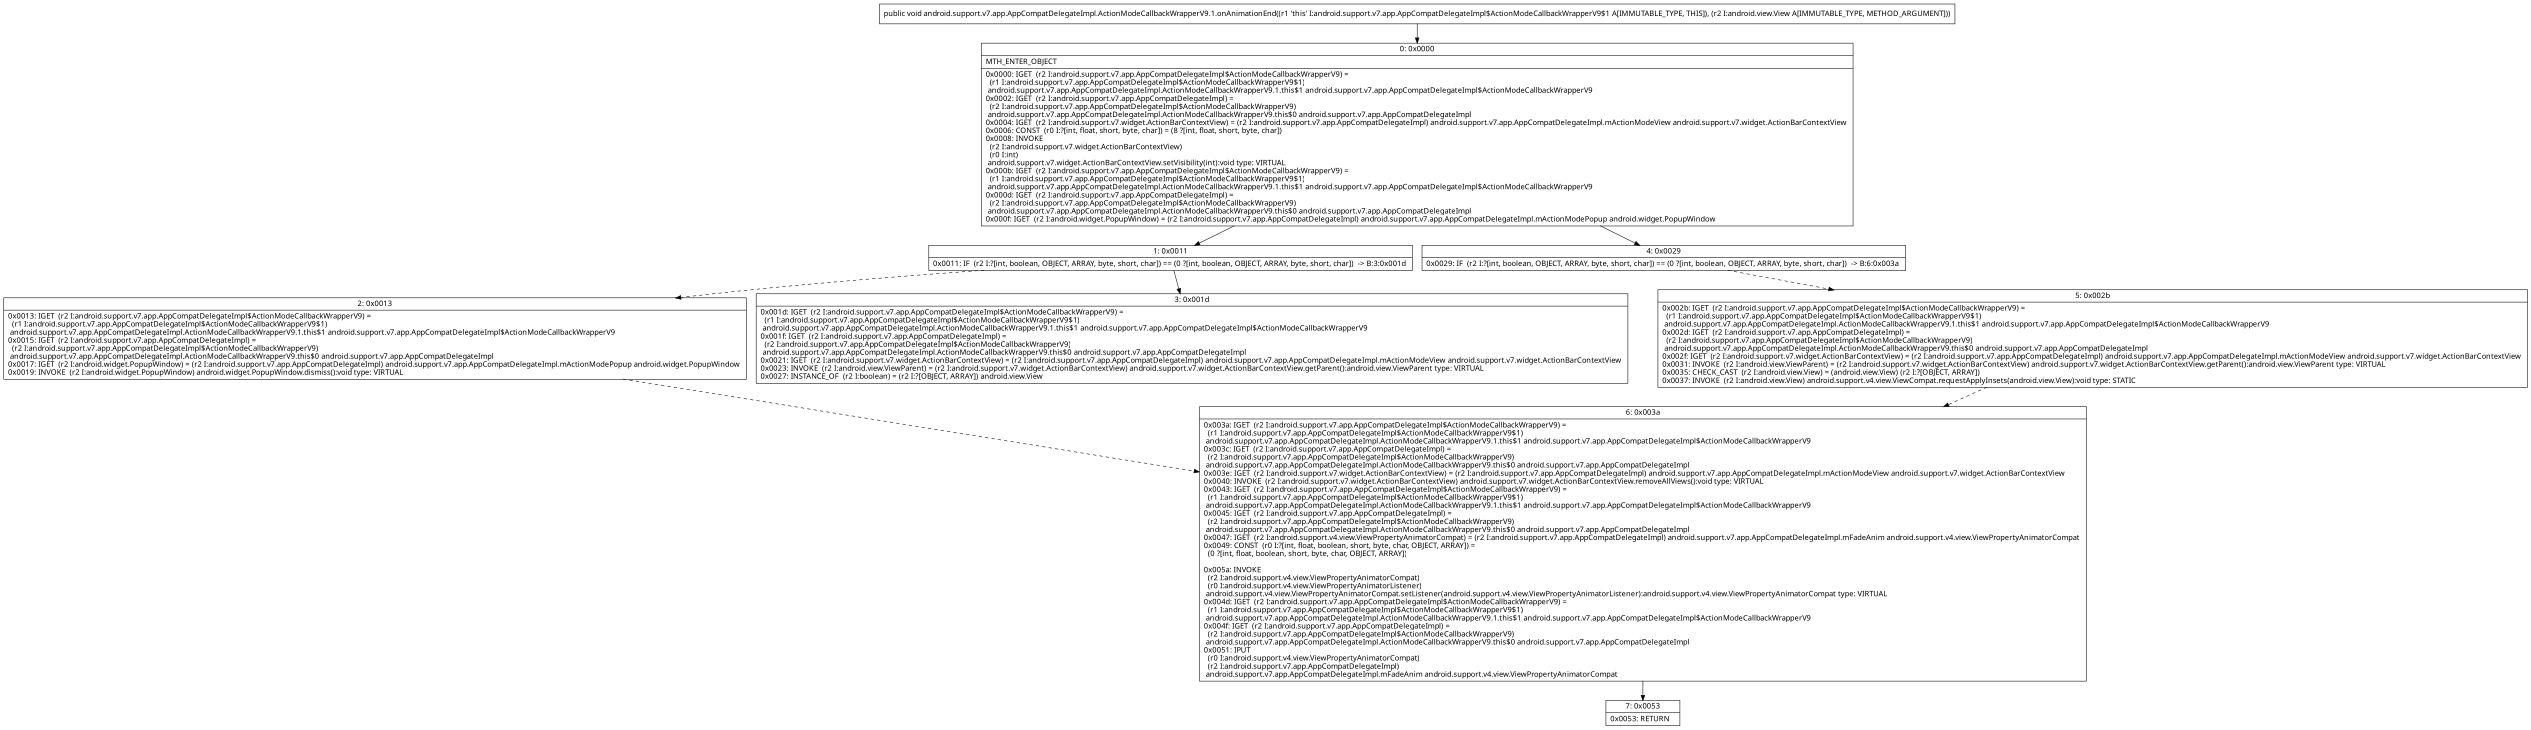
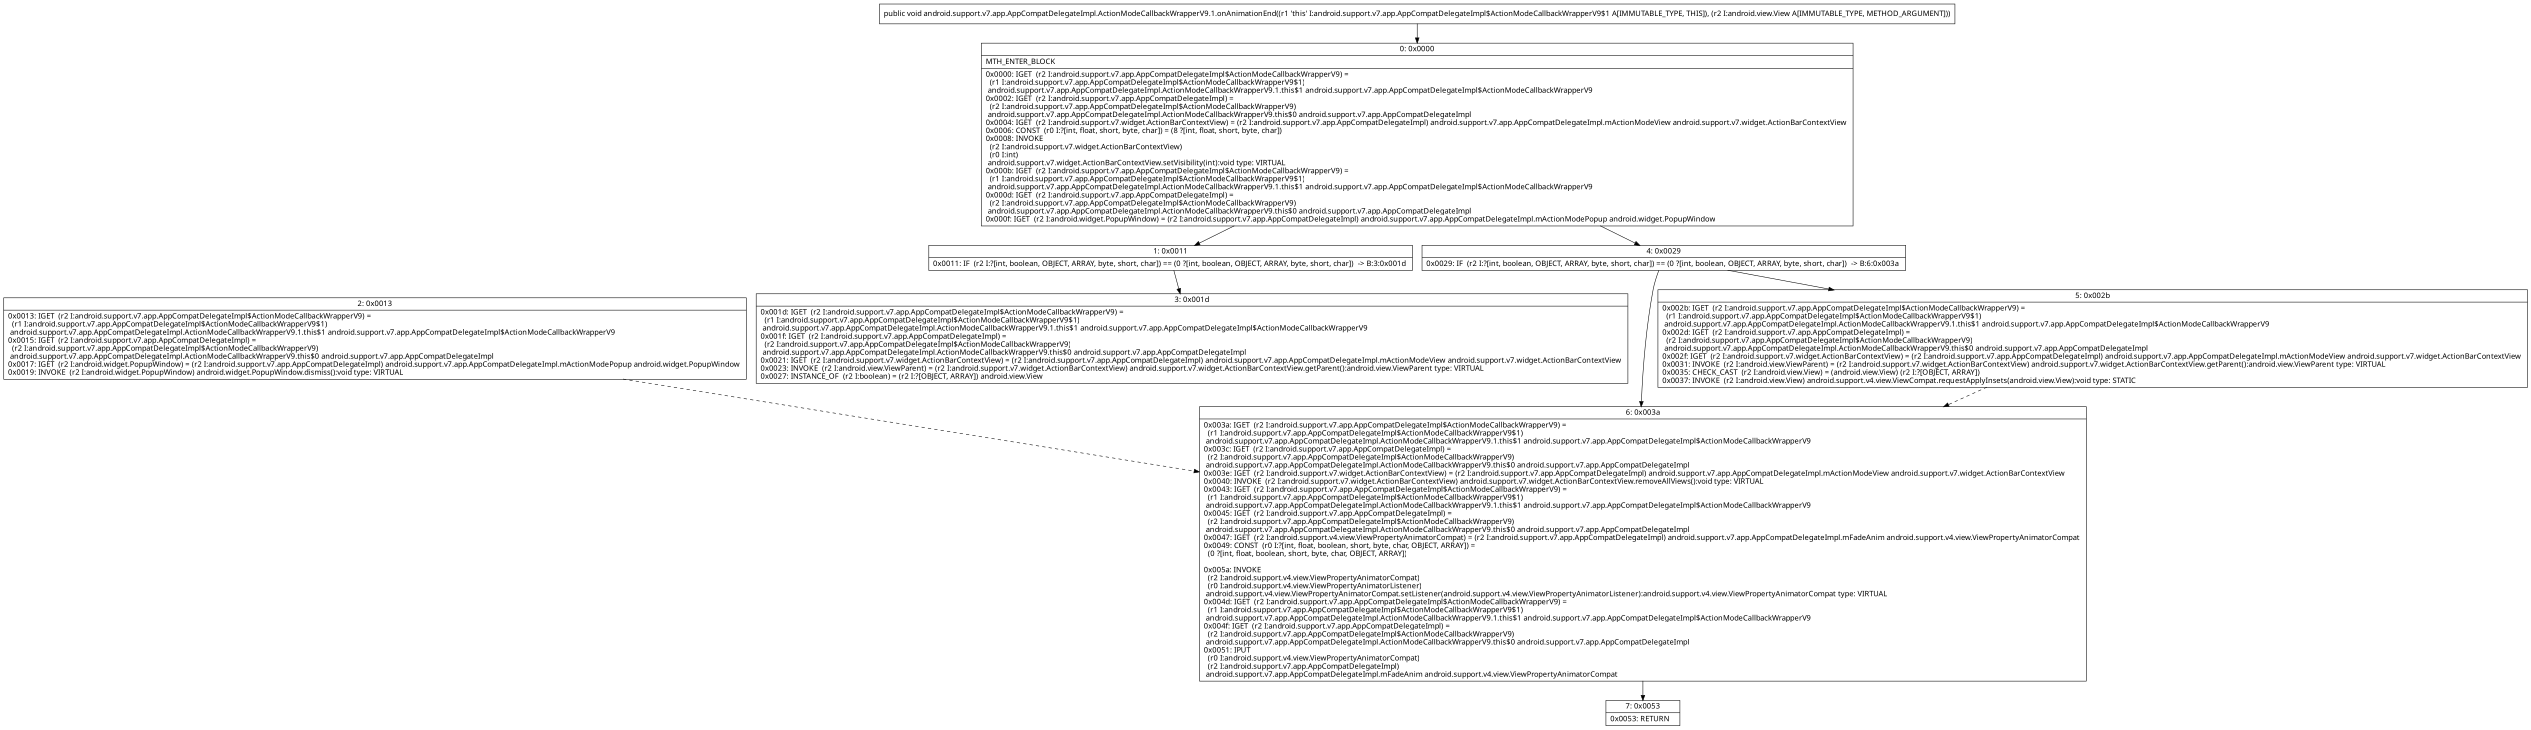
node "0: 0x0000": text "MTH_ENTER_OBJECT" -> "MTH_ENTER_BLOCK"
edge "4: 0x0029" -> "5: 0x002b": style dashed -> solid
edge "1: 0x0011" -> "2: 0x0013": removed
edge "4: 0x0029" -> "6: 0x003a": added
